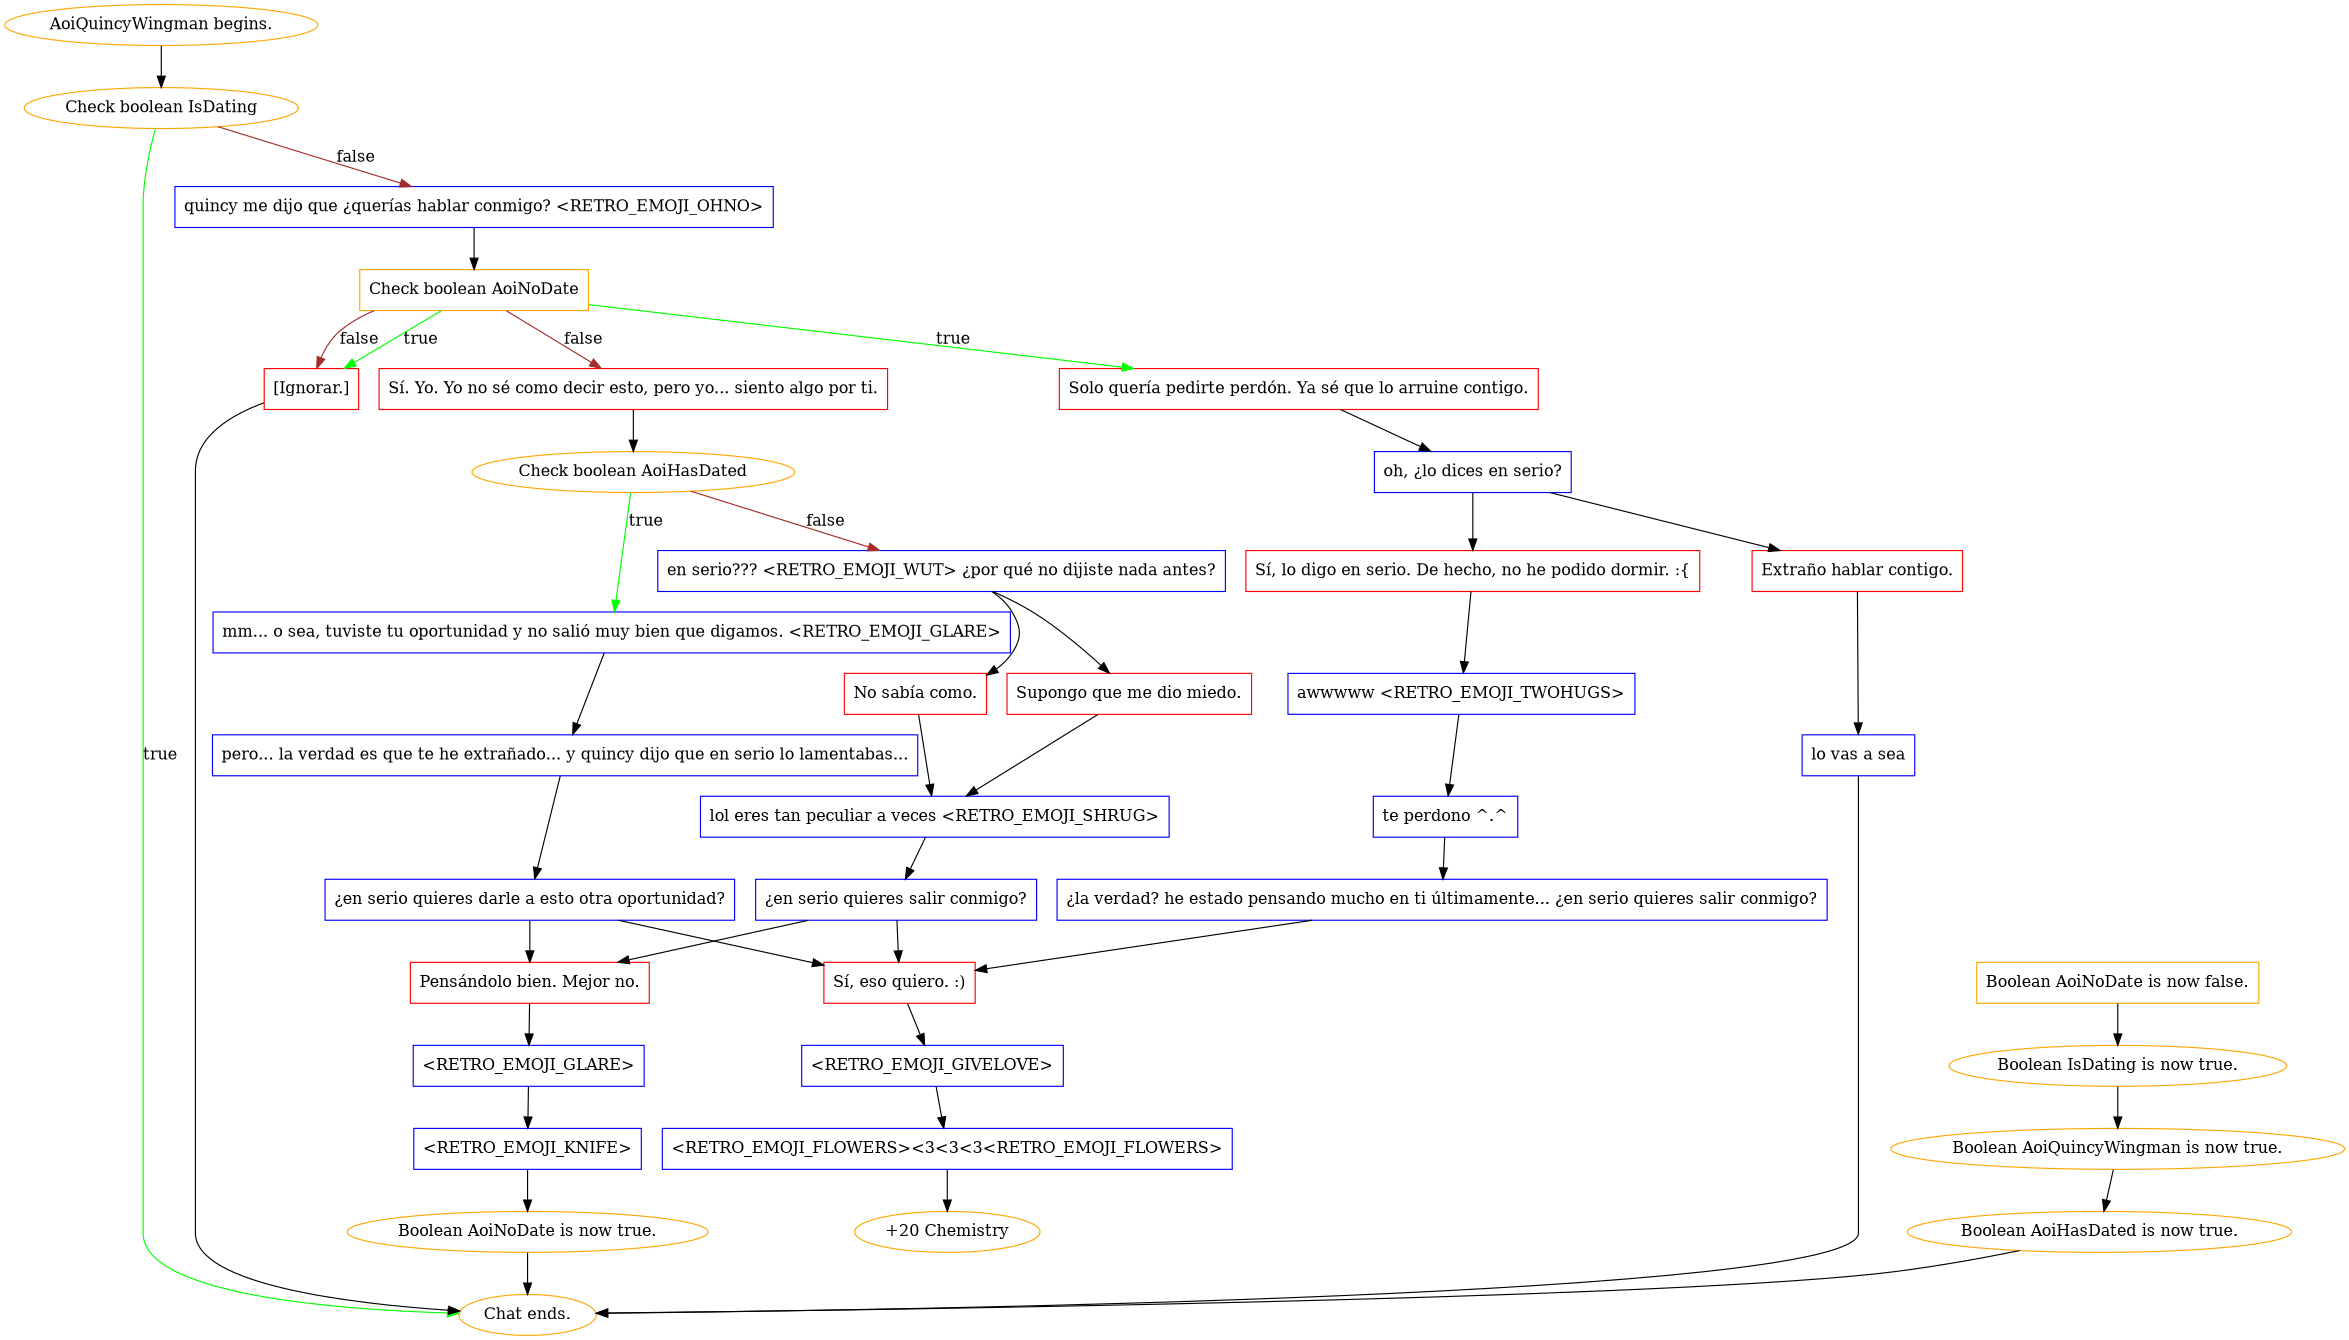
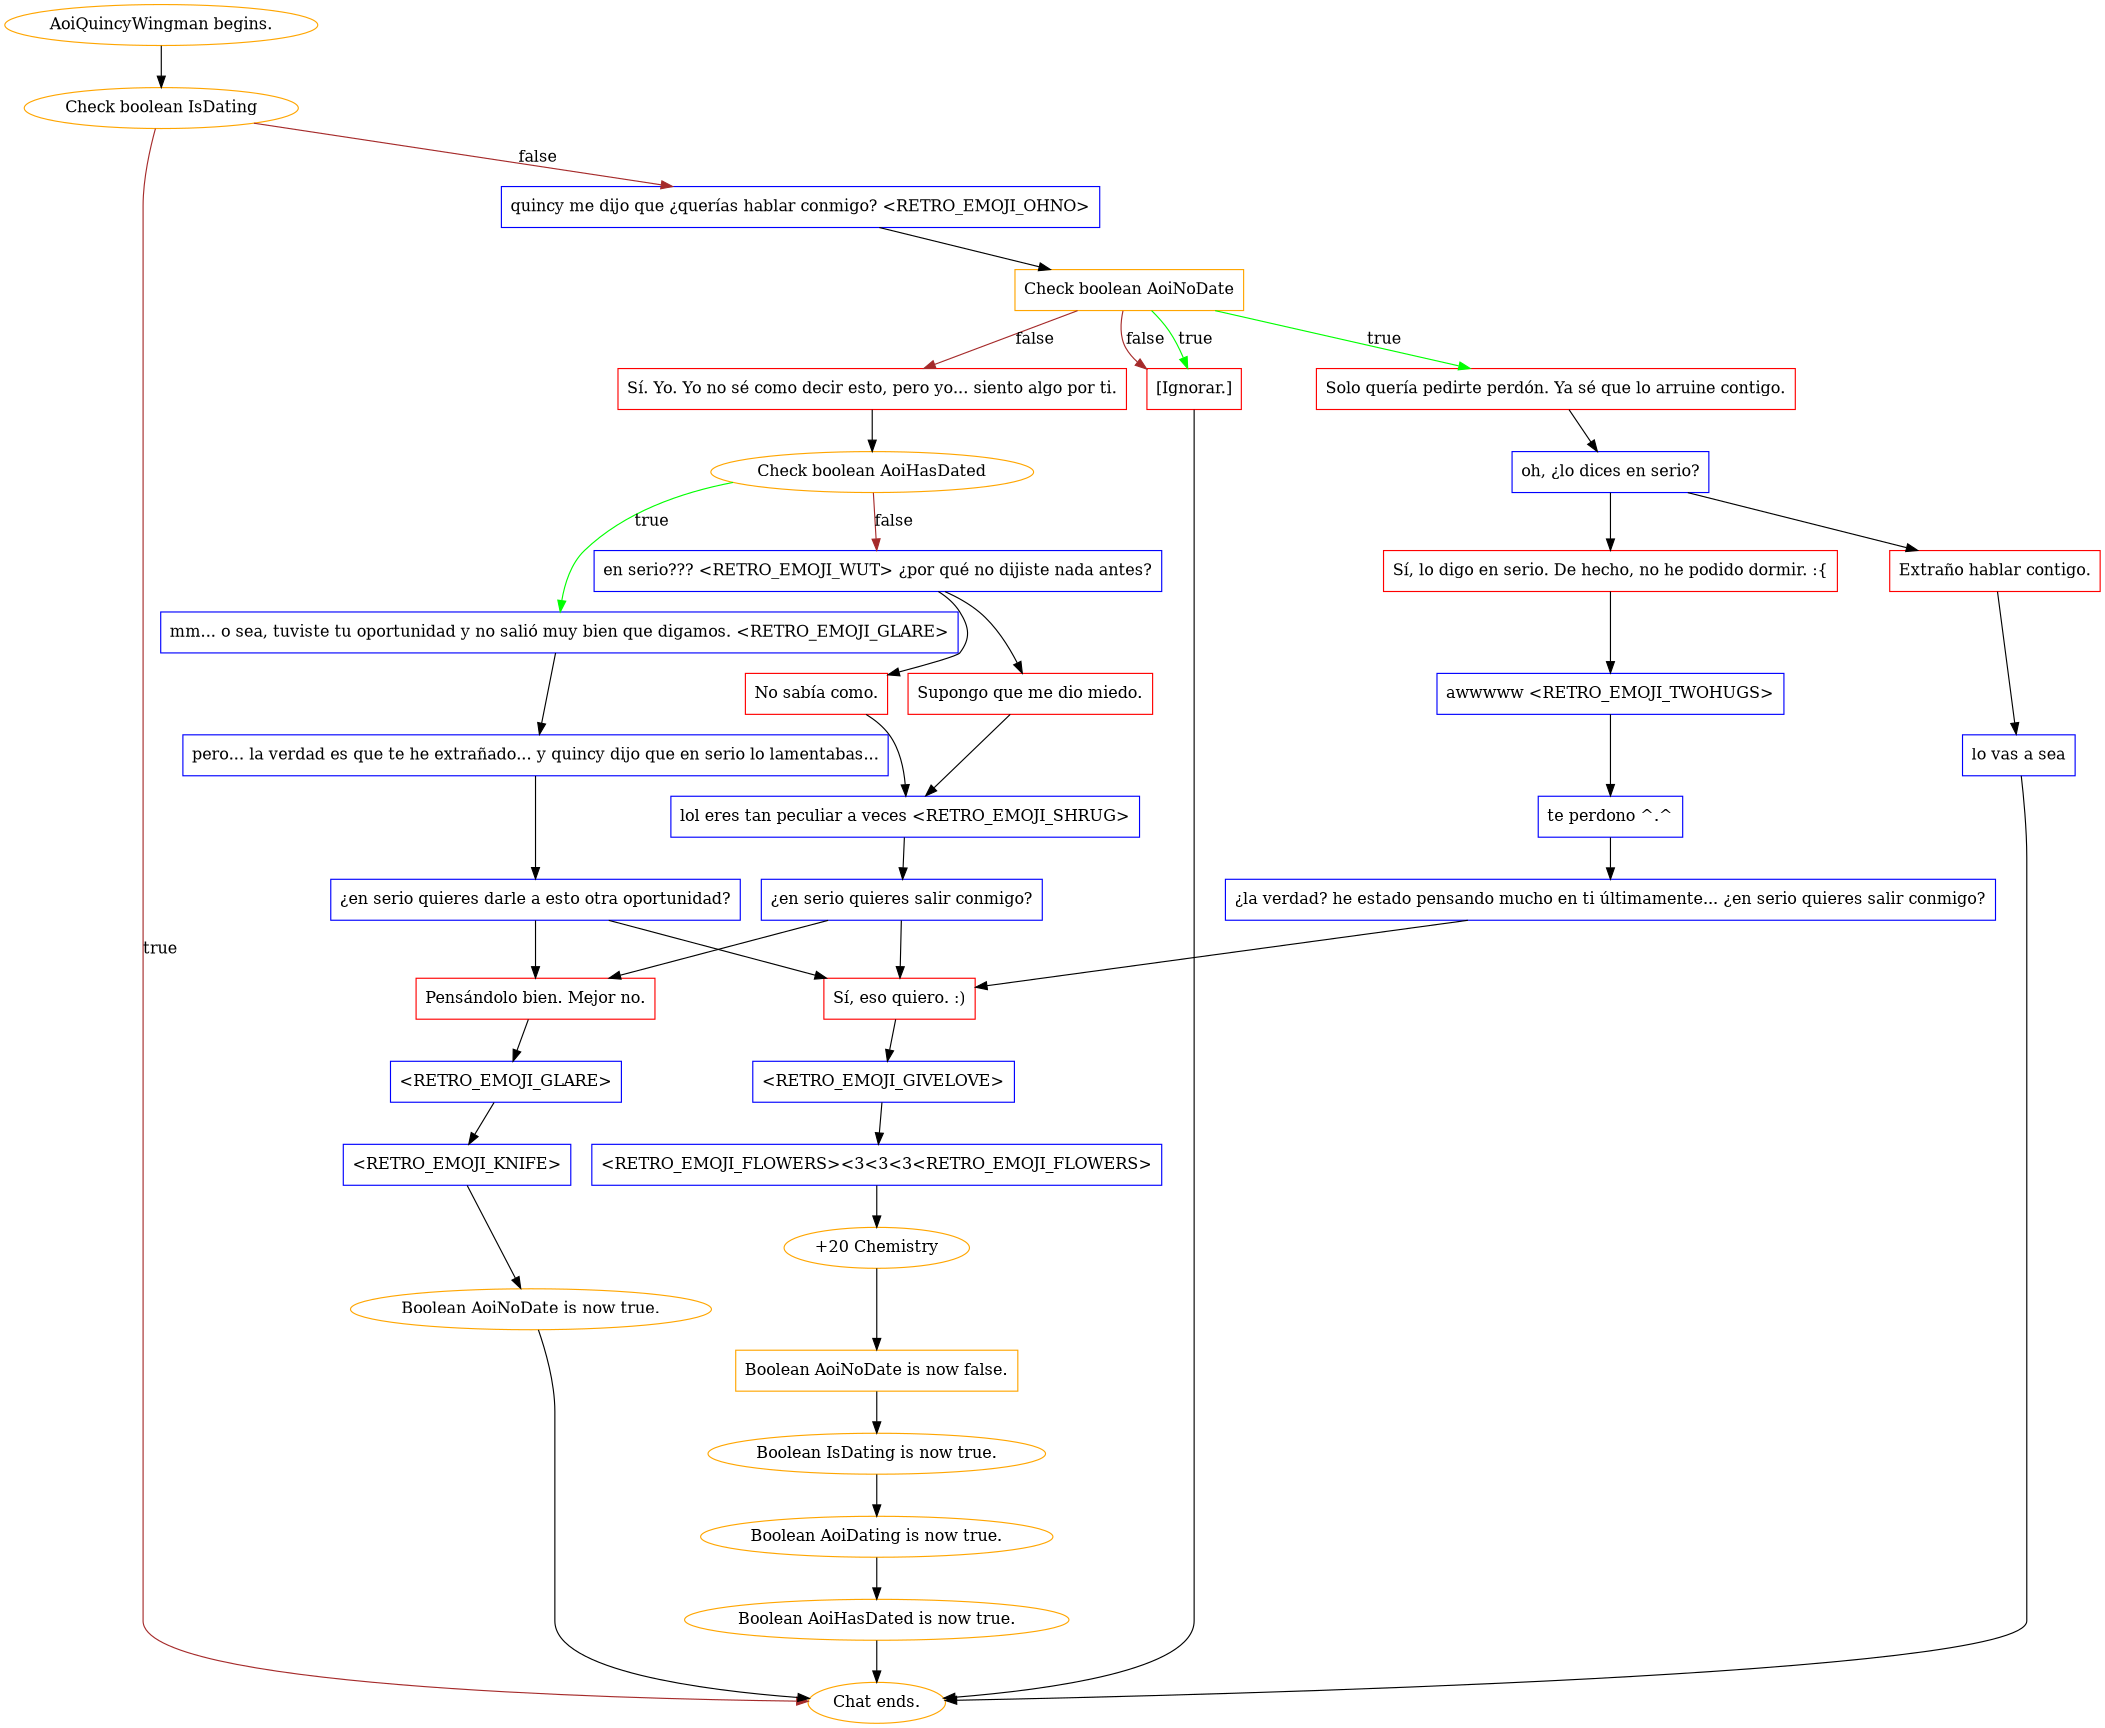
edge "Check boolean IsDating" -> "Chat ends.": color green -> brown
node "Boolean AoiQuincyWingman is now true.": label "Boolean AoiQuincyWingman is now true." -> "Boolean AoiDating is now true."
edge "+20 Chemistry" -> "Boolean AoiNoDate is now false.": added
